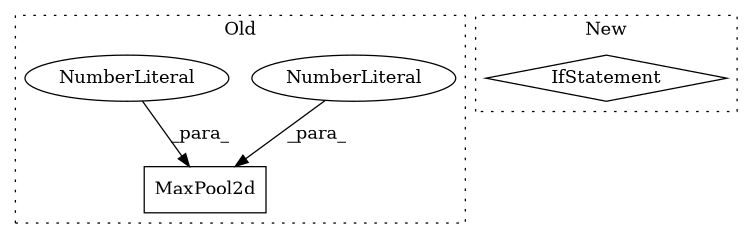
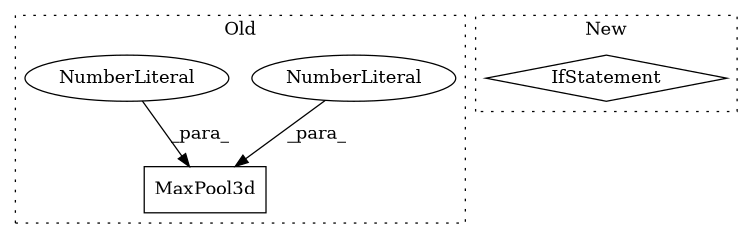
node "MaxPool2d": label "MaxPool2d" -> "MaxPool3d"
